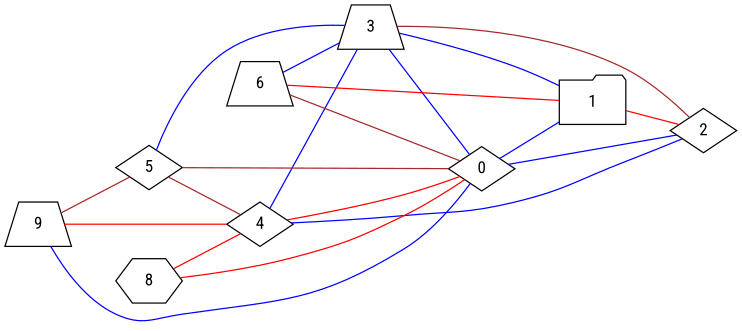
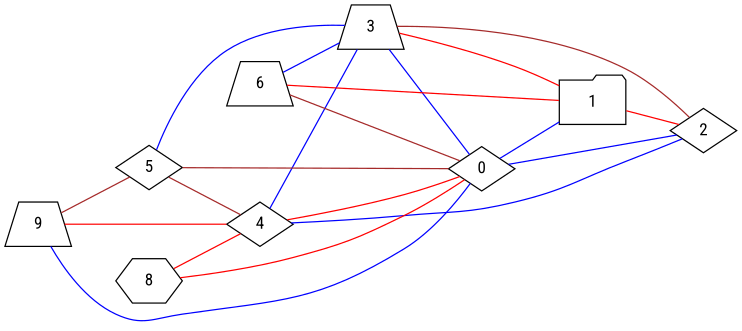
edge "3" -- "1": color blue -> red
